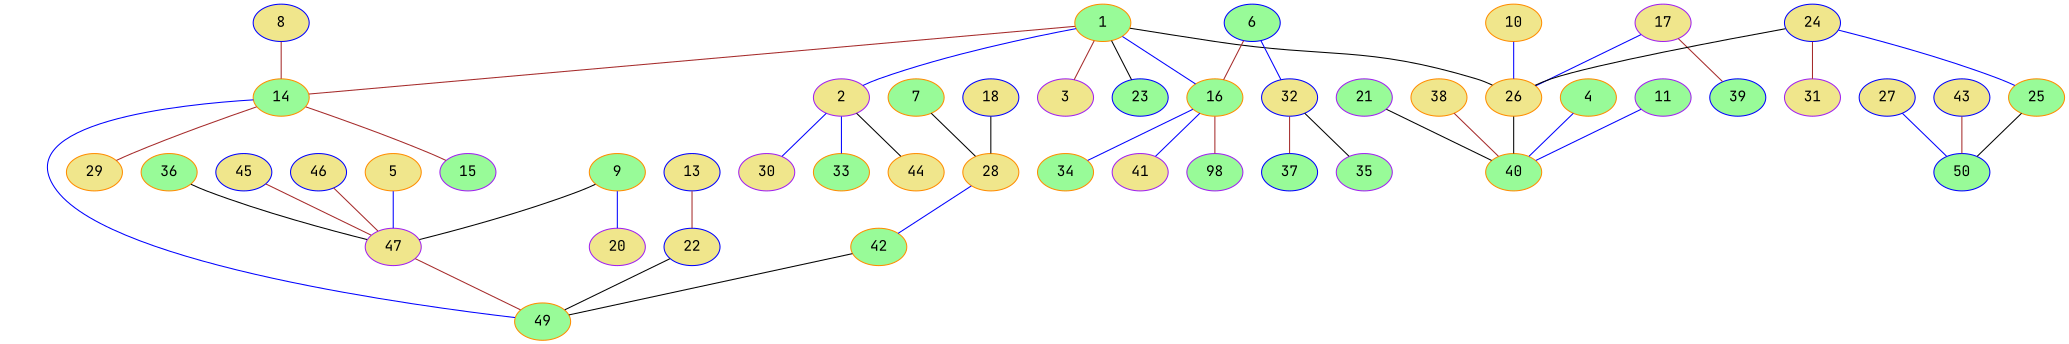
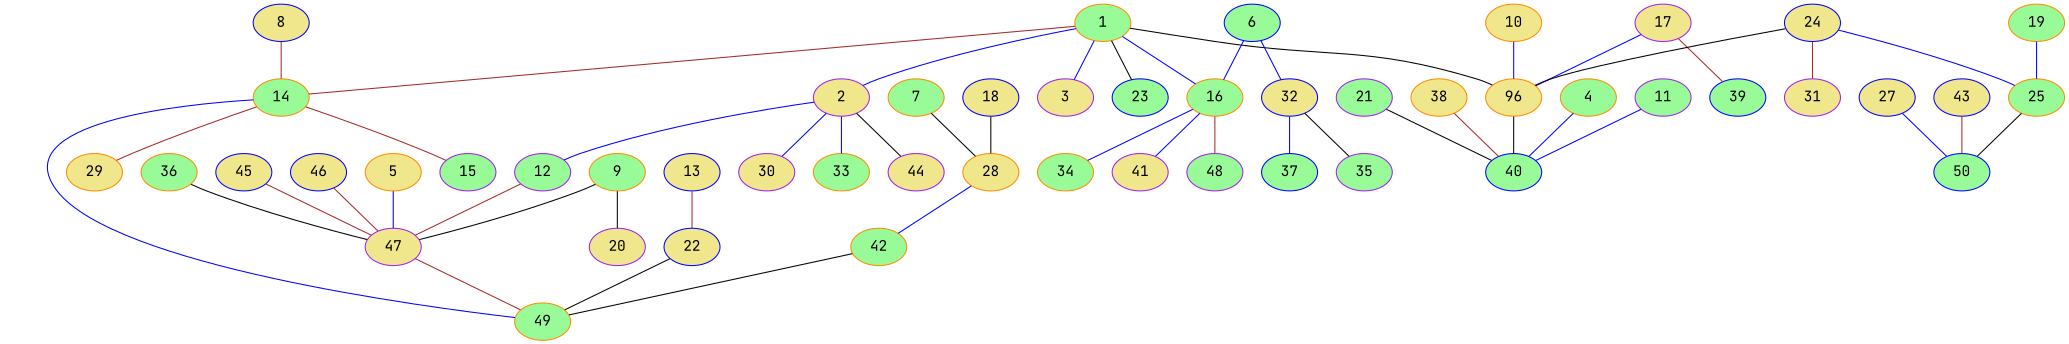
node "19": added
edge "1" -- "3": color brown -> blue
edge "6" -- "16": color brown -> blue
node "26": label "26" -> "96"
edge "32" -- "37": color brown -> blue
node "12": added
node "44": color darkorange -> purple
node "98": label "98" -> "48"
node "40": color darkorange -> blue
edge "9" -- "20": color blue -> black
